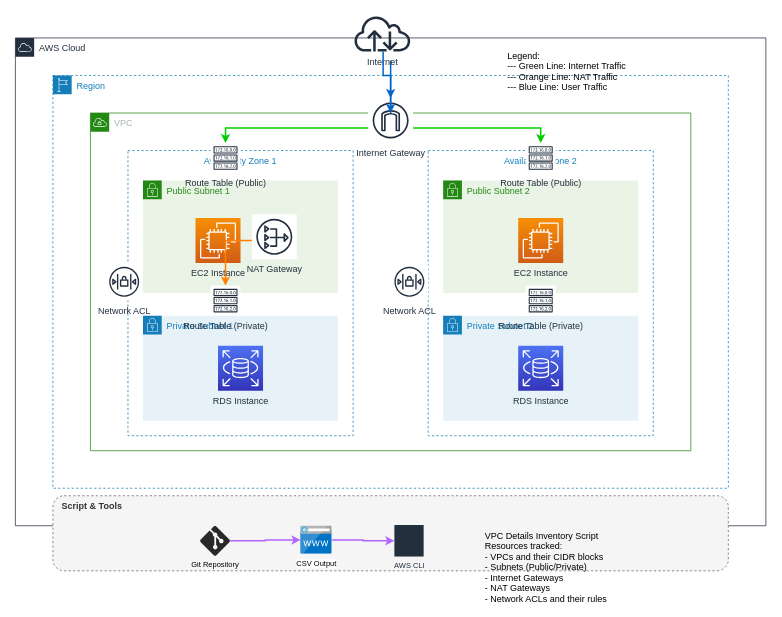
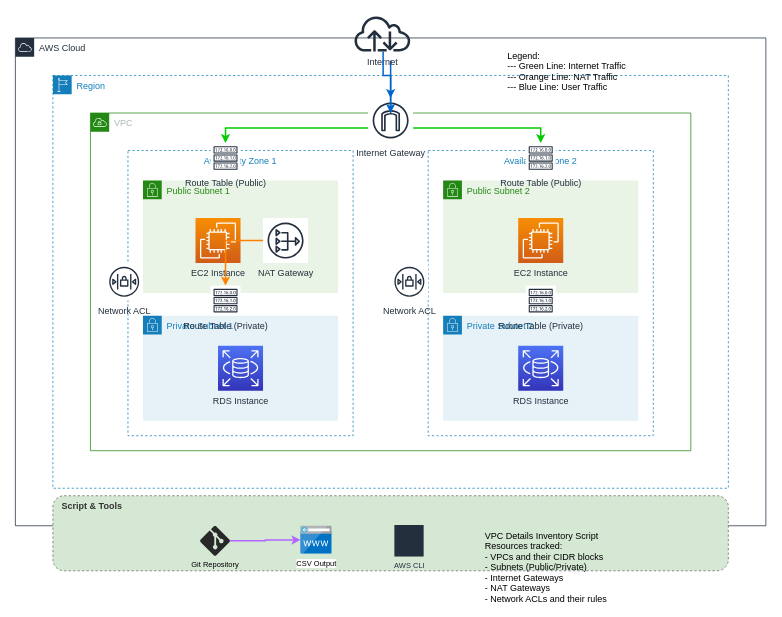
node "NAT Gateway": moved (274, 237) -> (285, 240)
node "Script & Tools": fillcolor #f5f5f5 -> #d5e8d4
edge "CSV Output" -> "AWS CLI": removed
